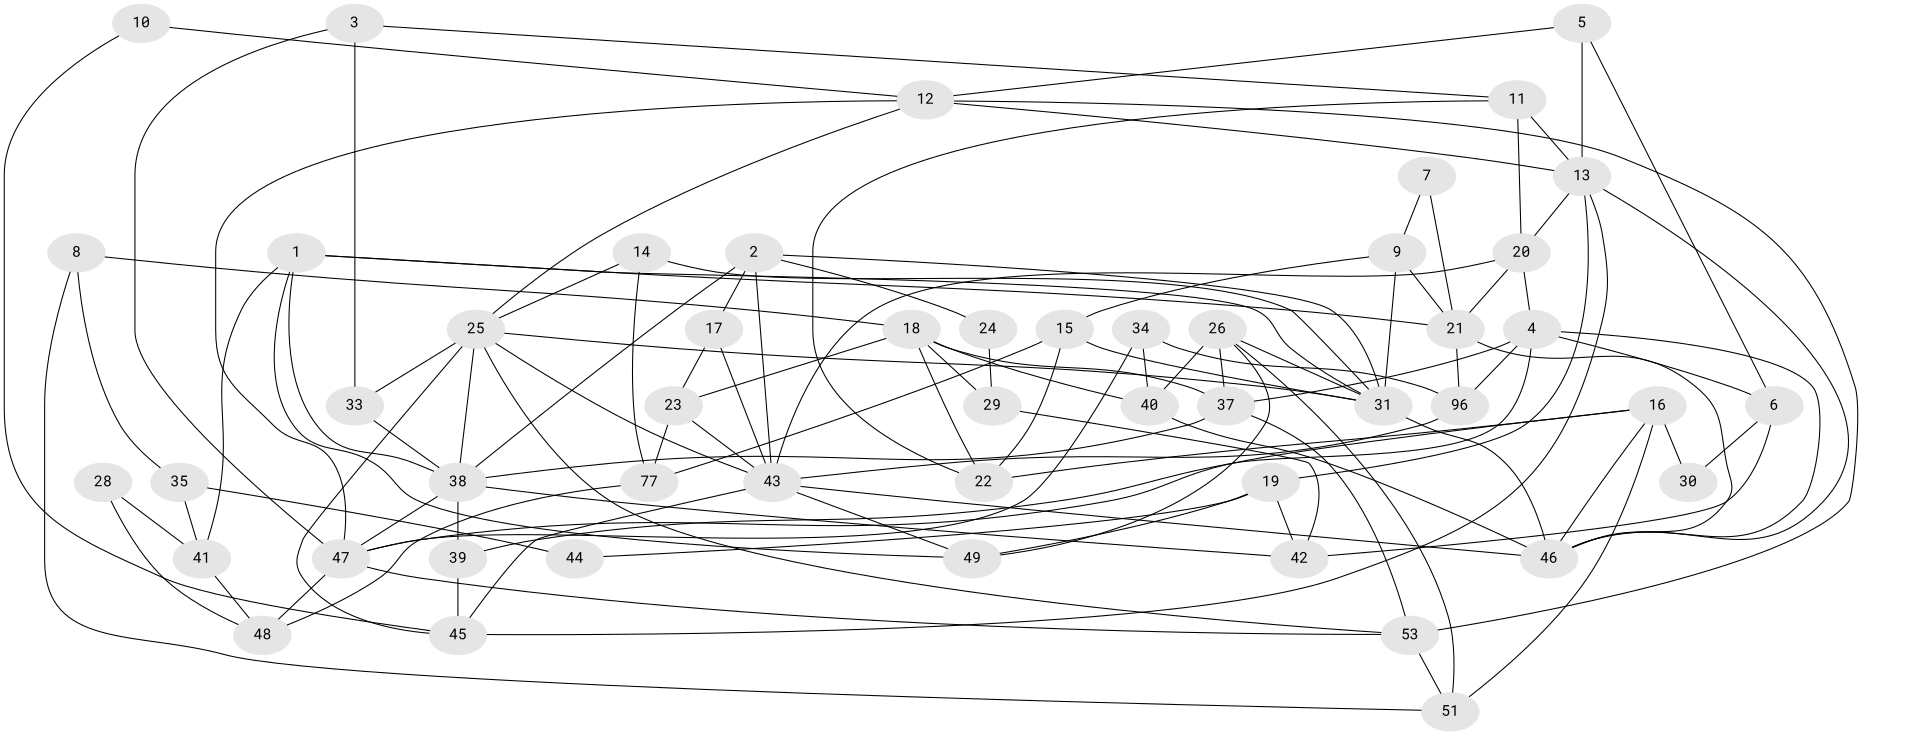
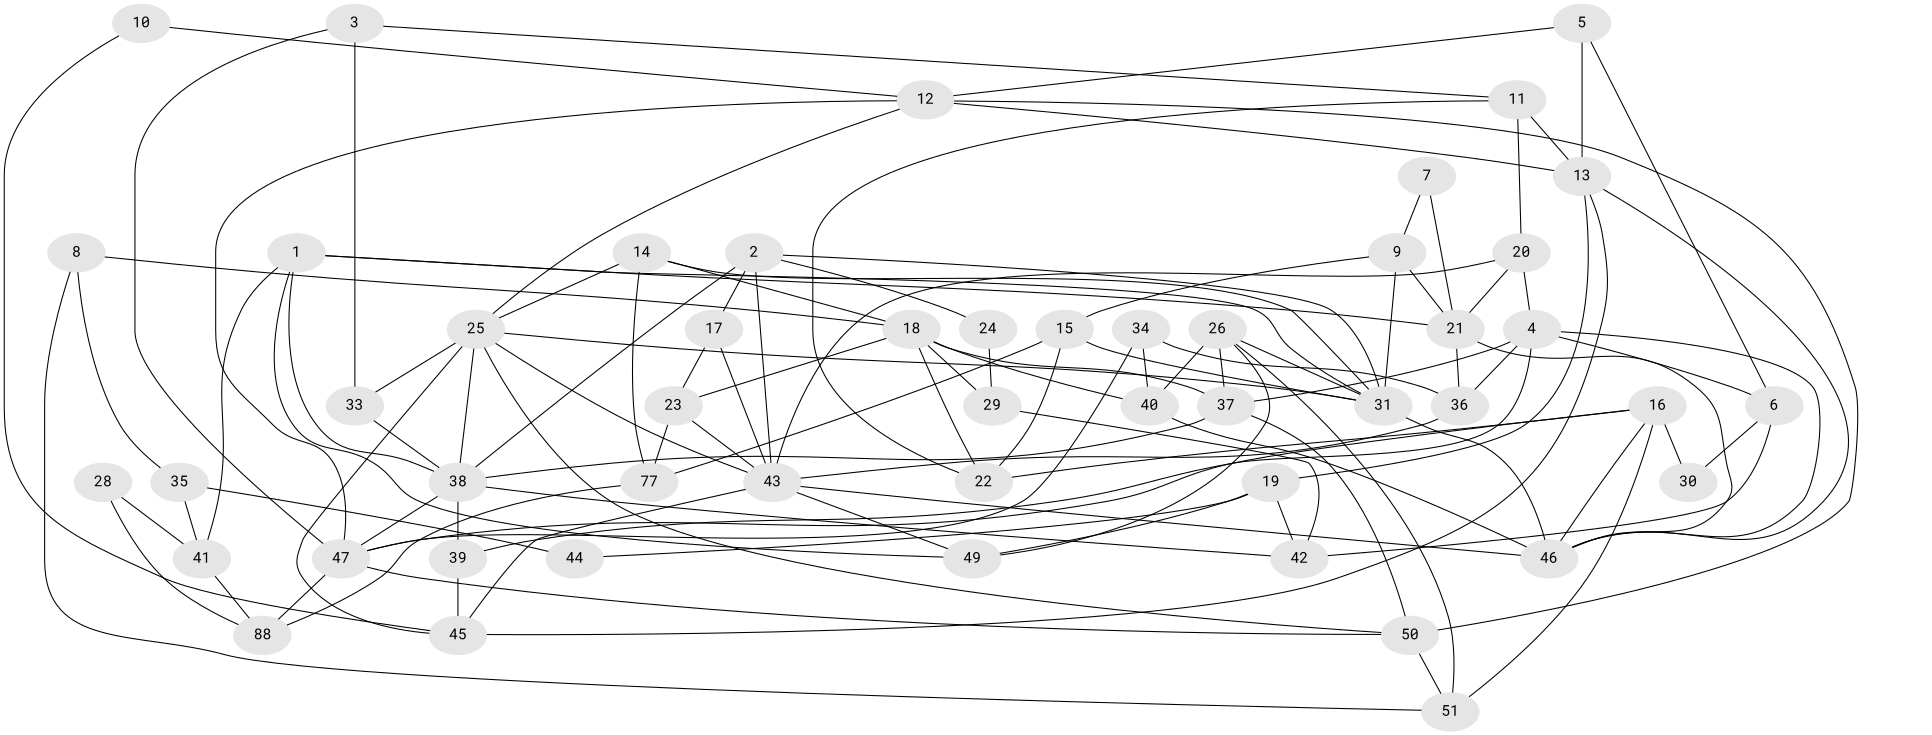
edge "13" -- "20": removed
edge "14" -- "18": added
node "96": label "96" -> "36"
node "48": label "48" -> "88"
node "53": label "53" -> "50"
